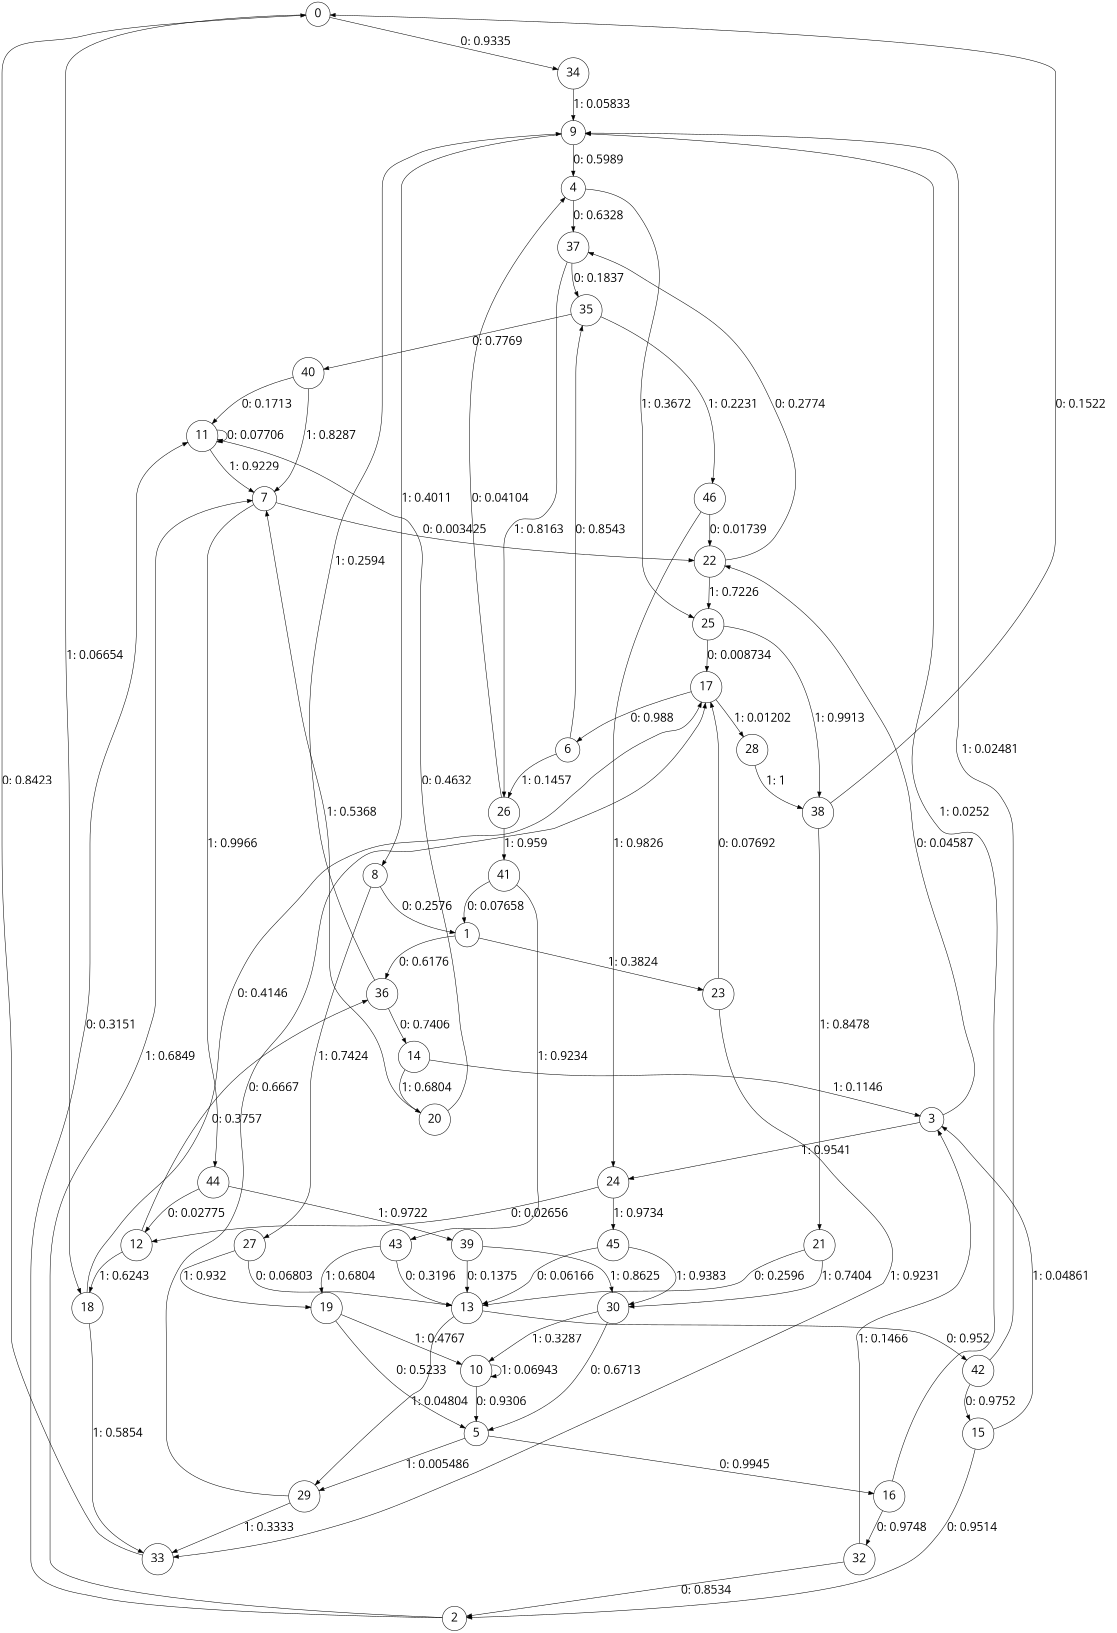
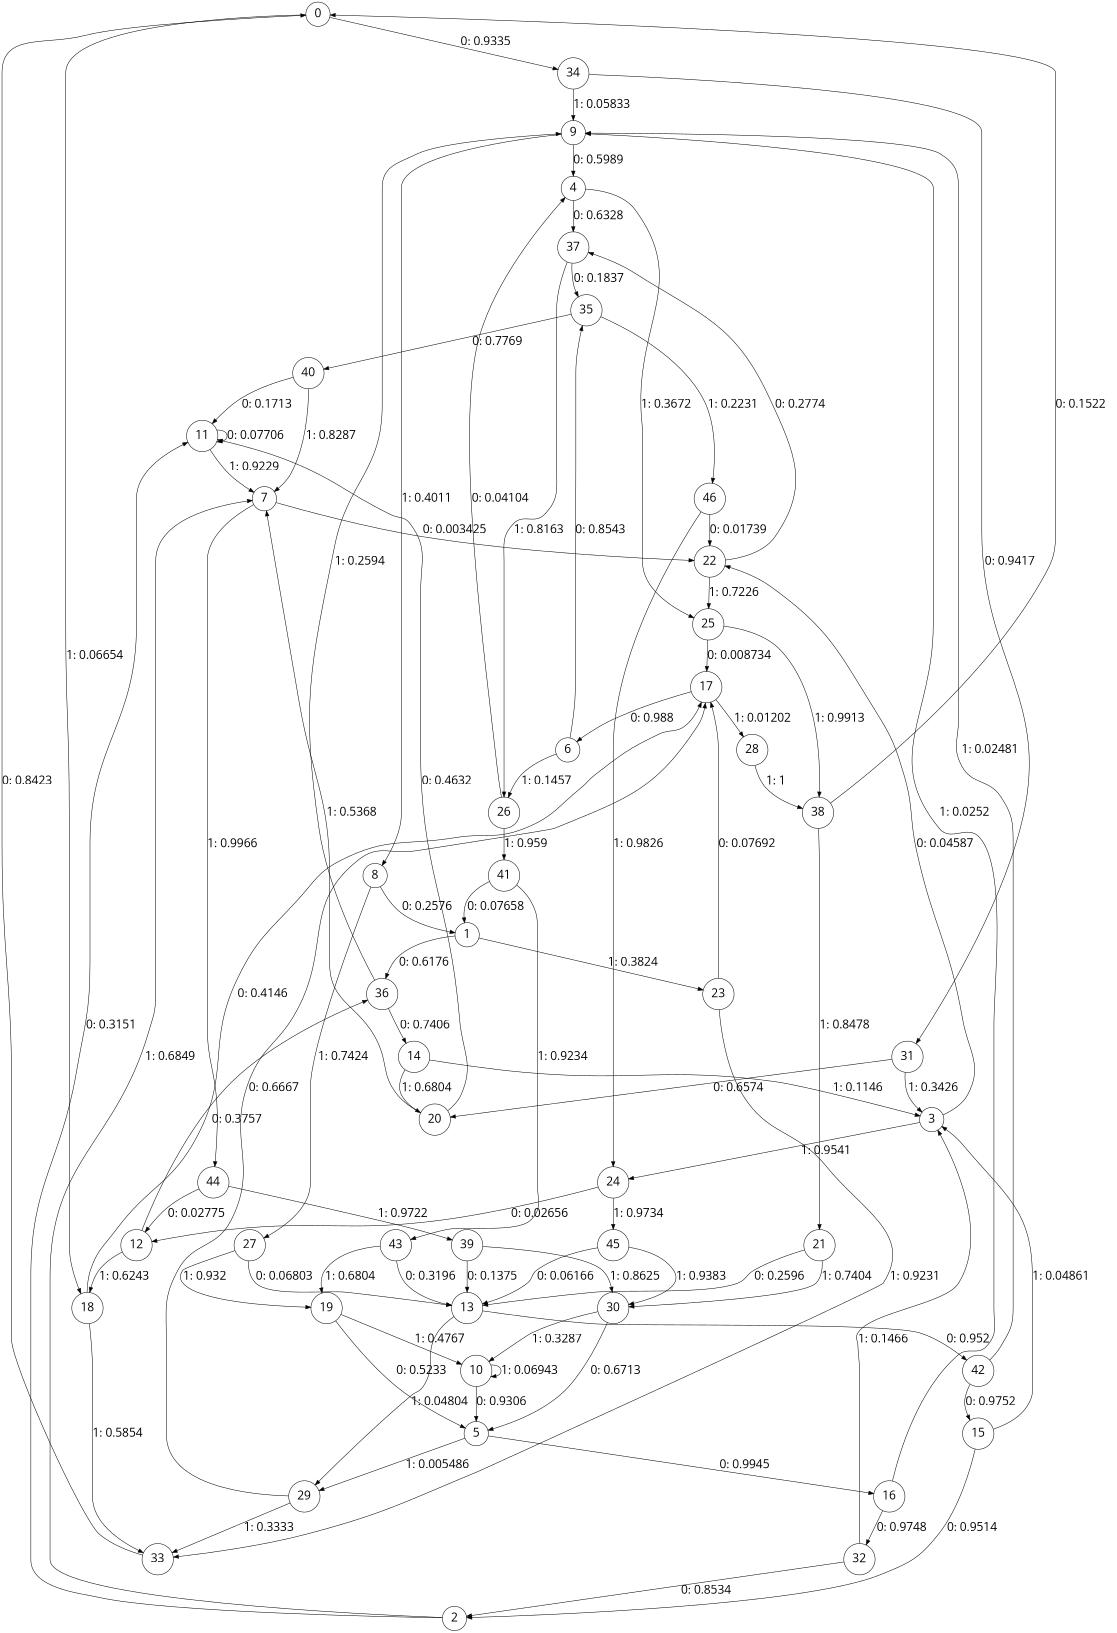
node "31": added
